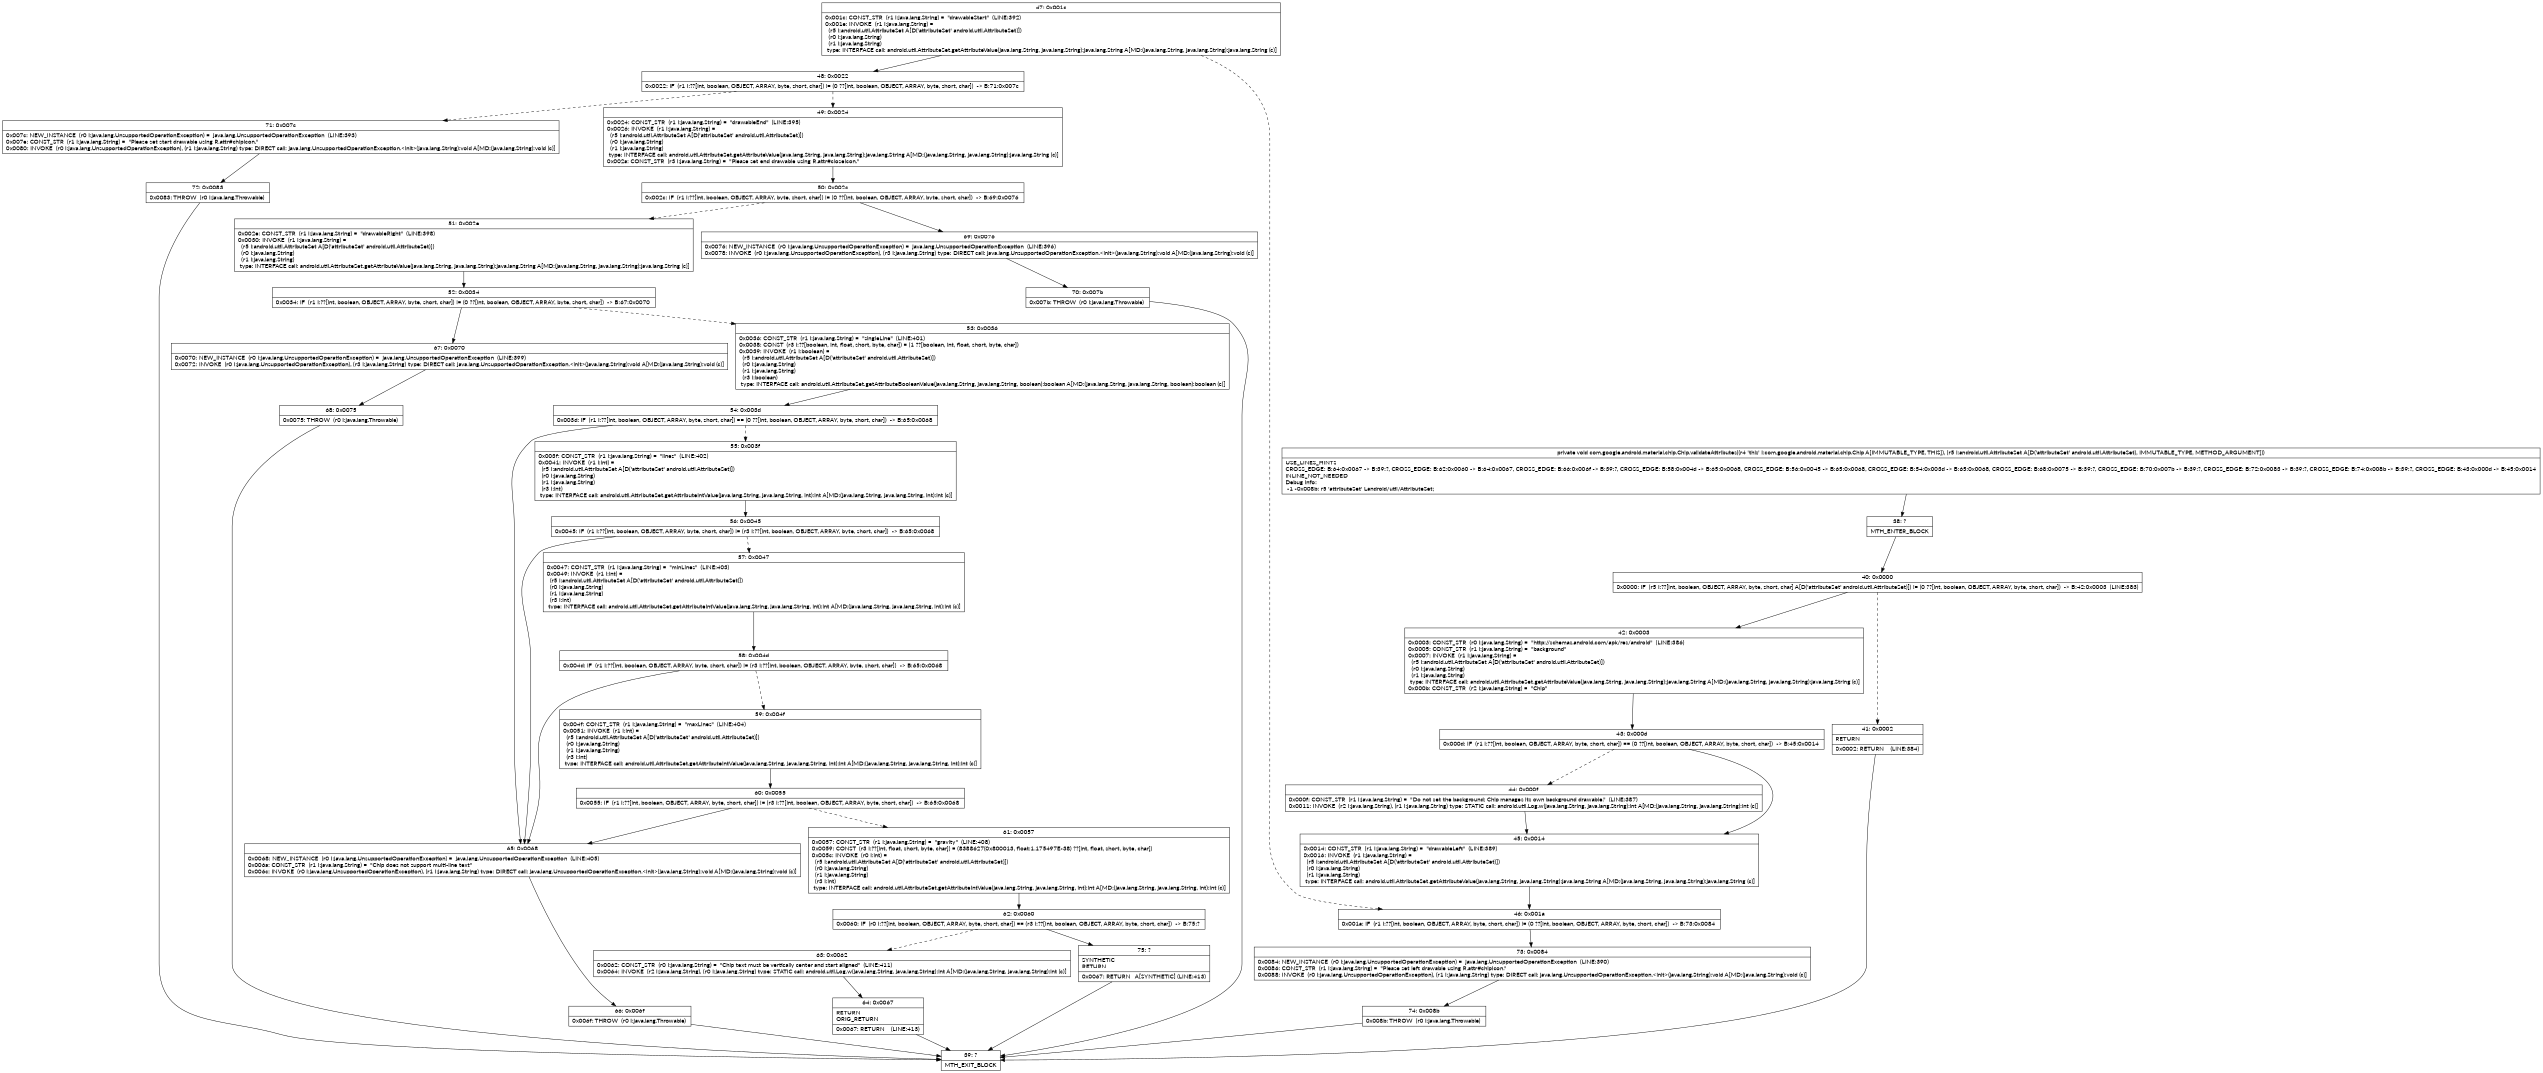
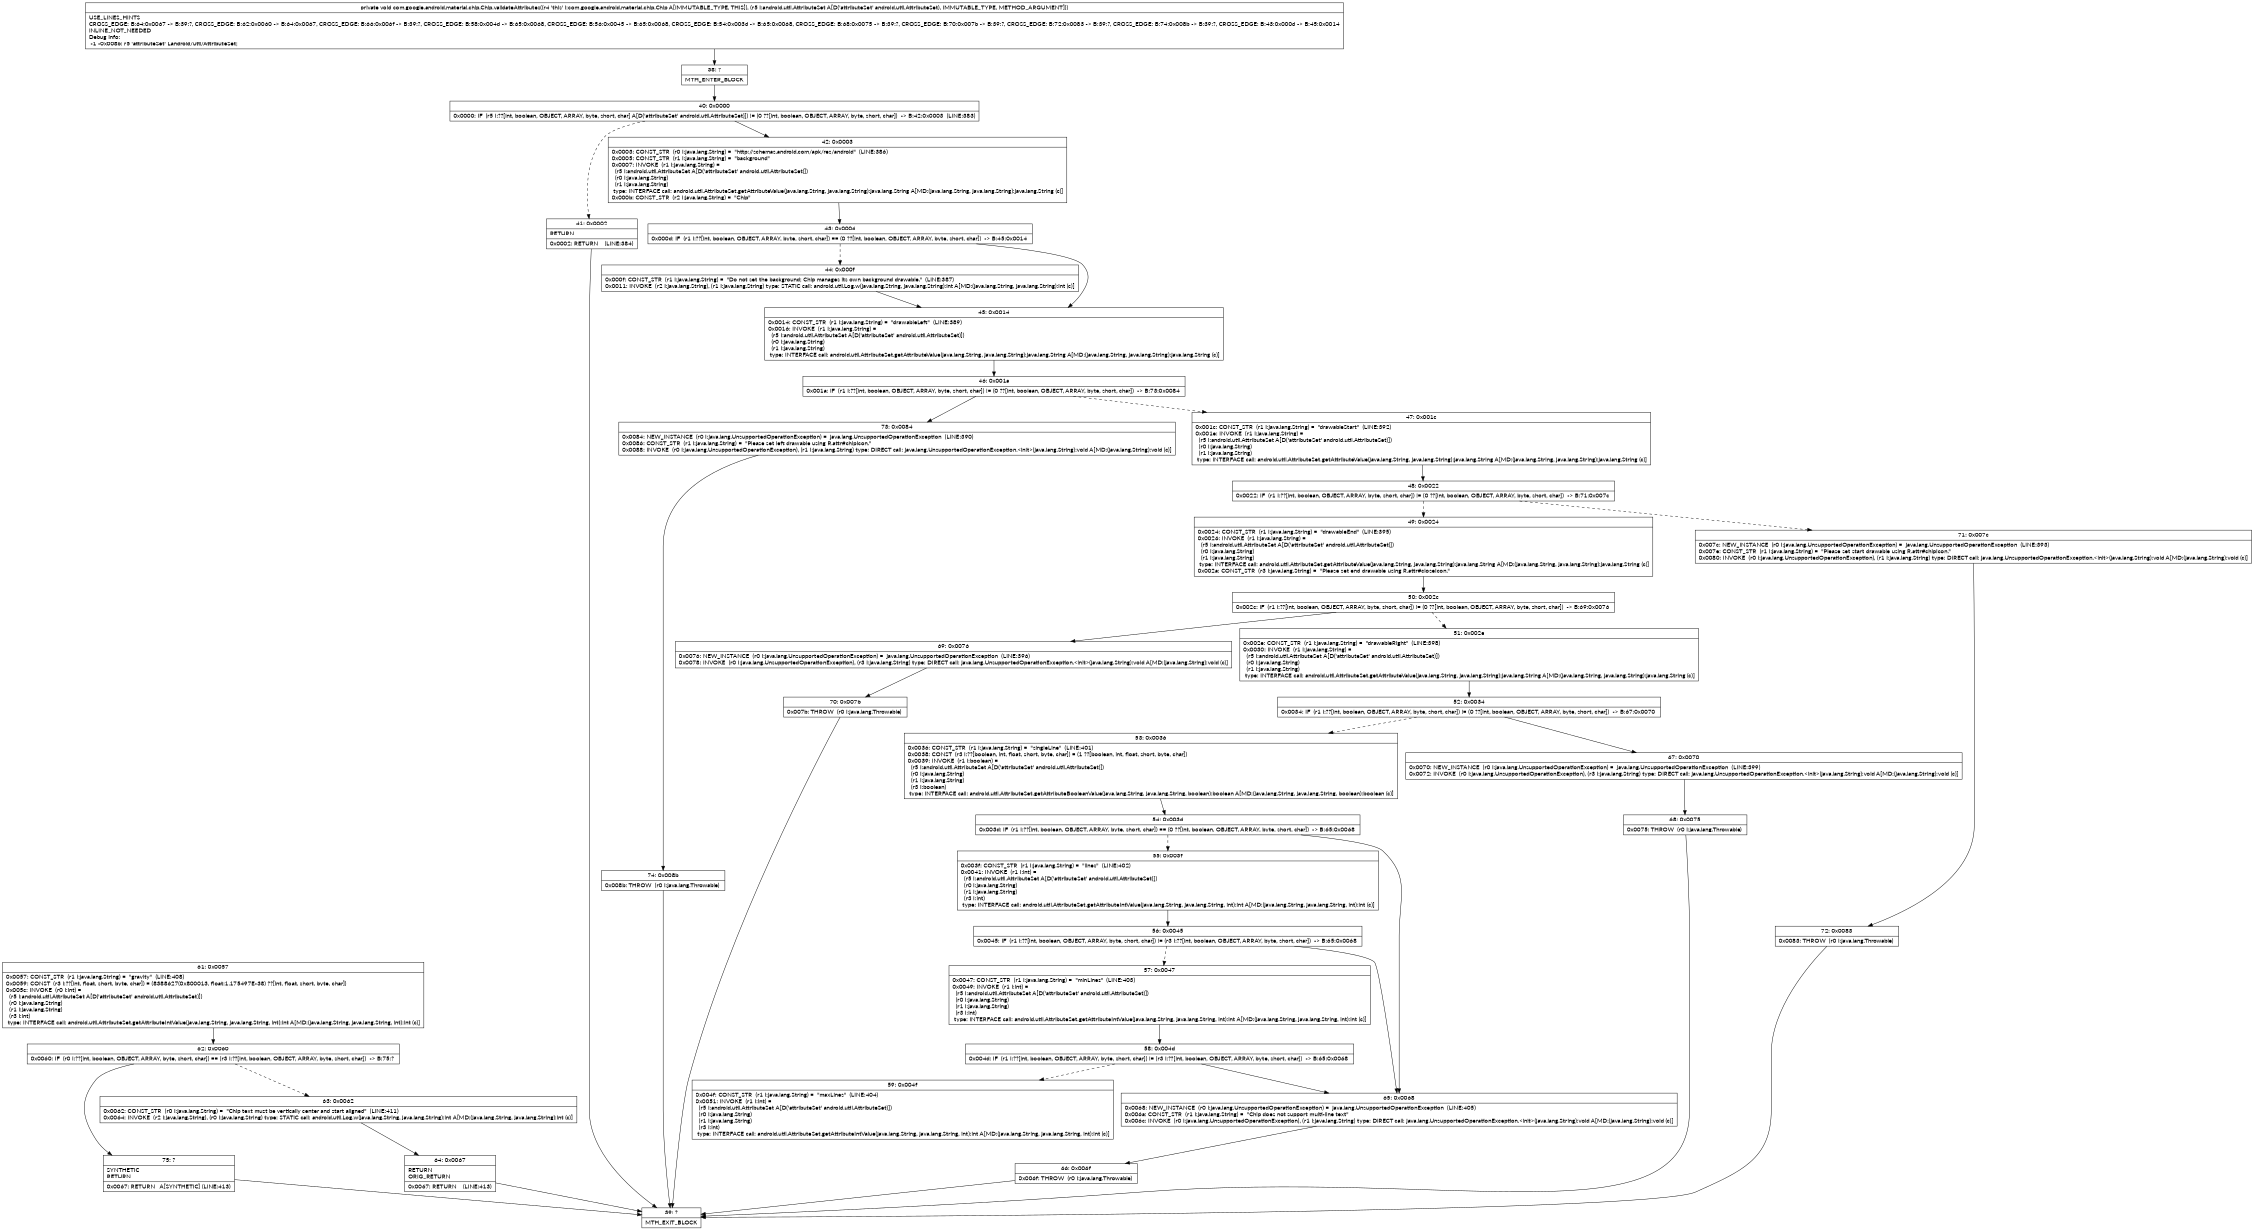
edge "47: 0x001c" -> "46: 0x001a": reversed
node "60: 0x0055": removed
